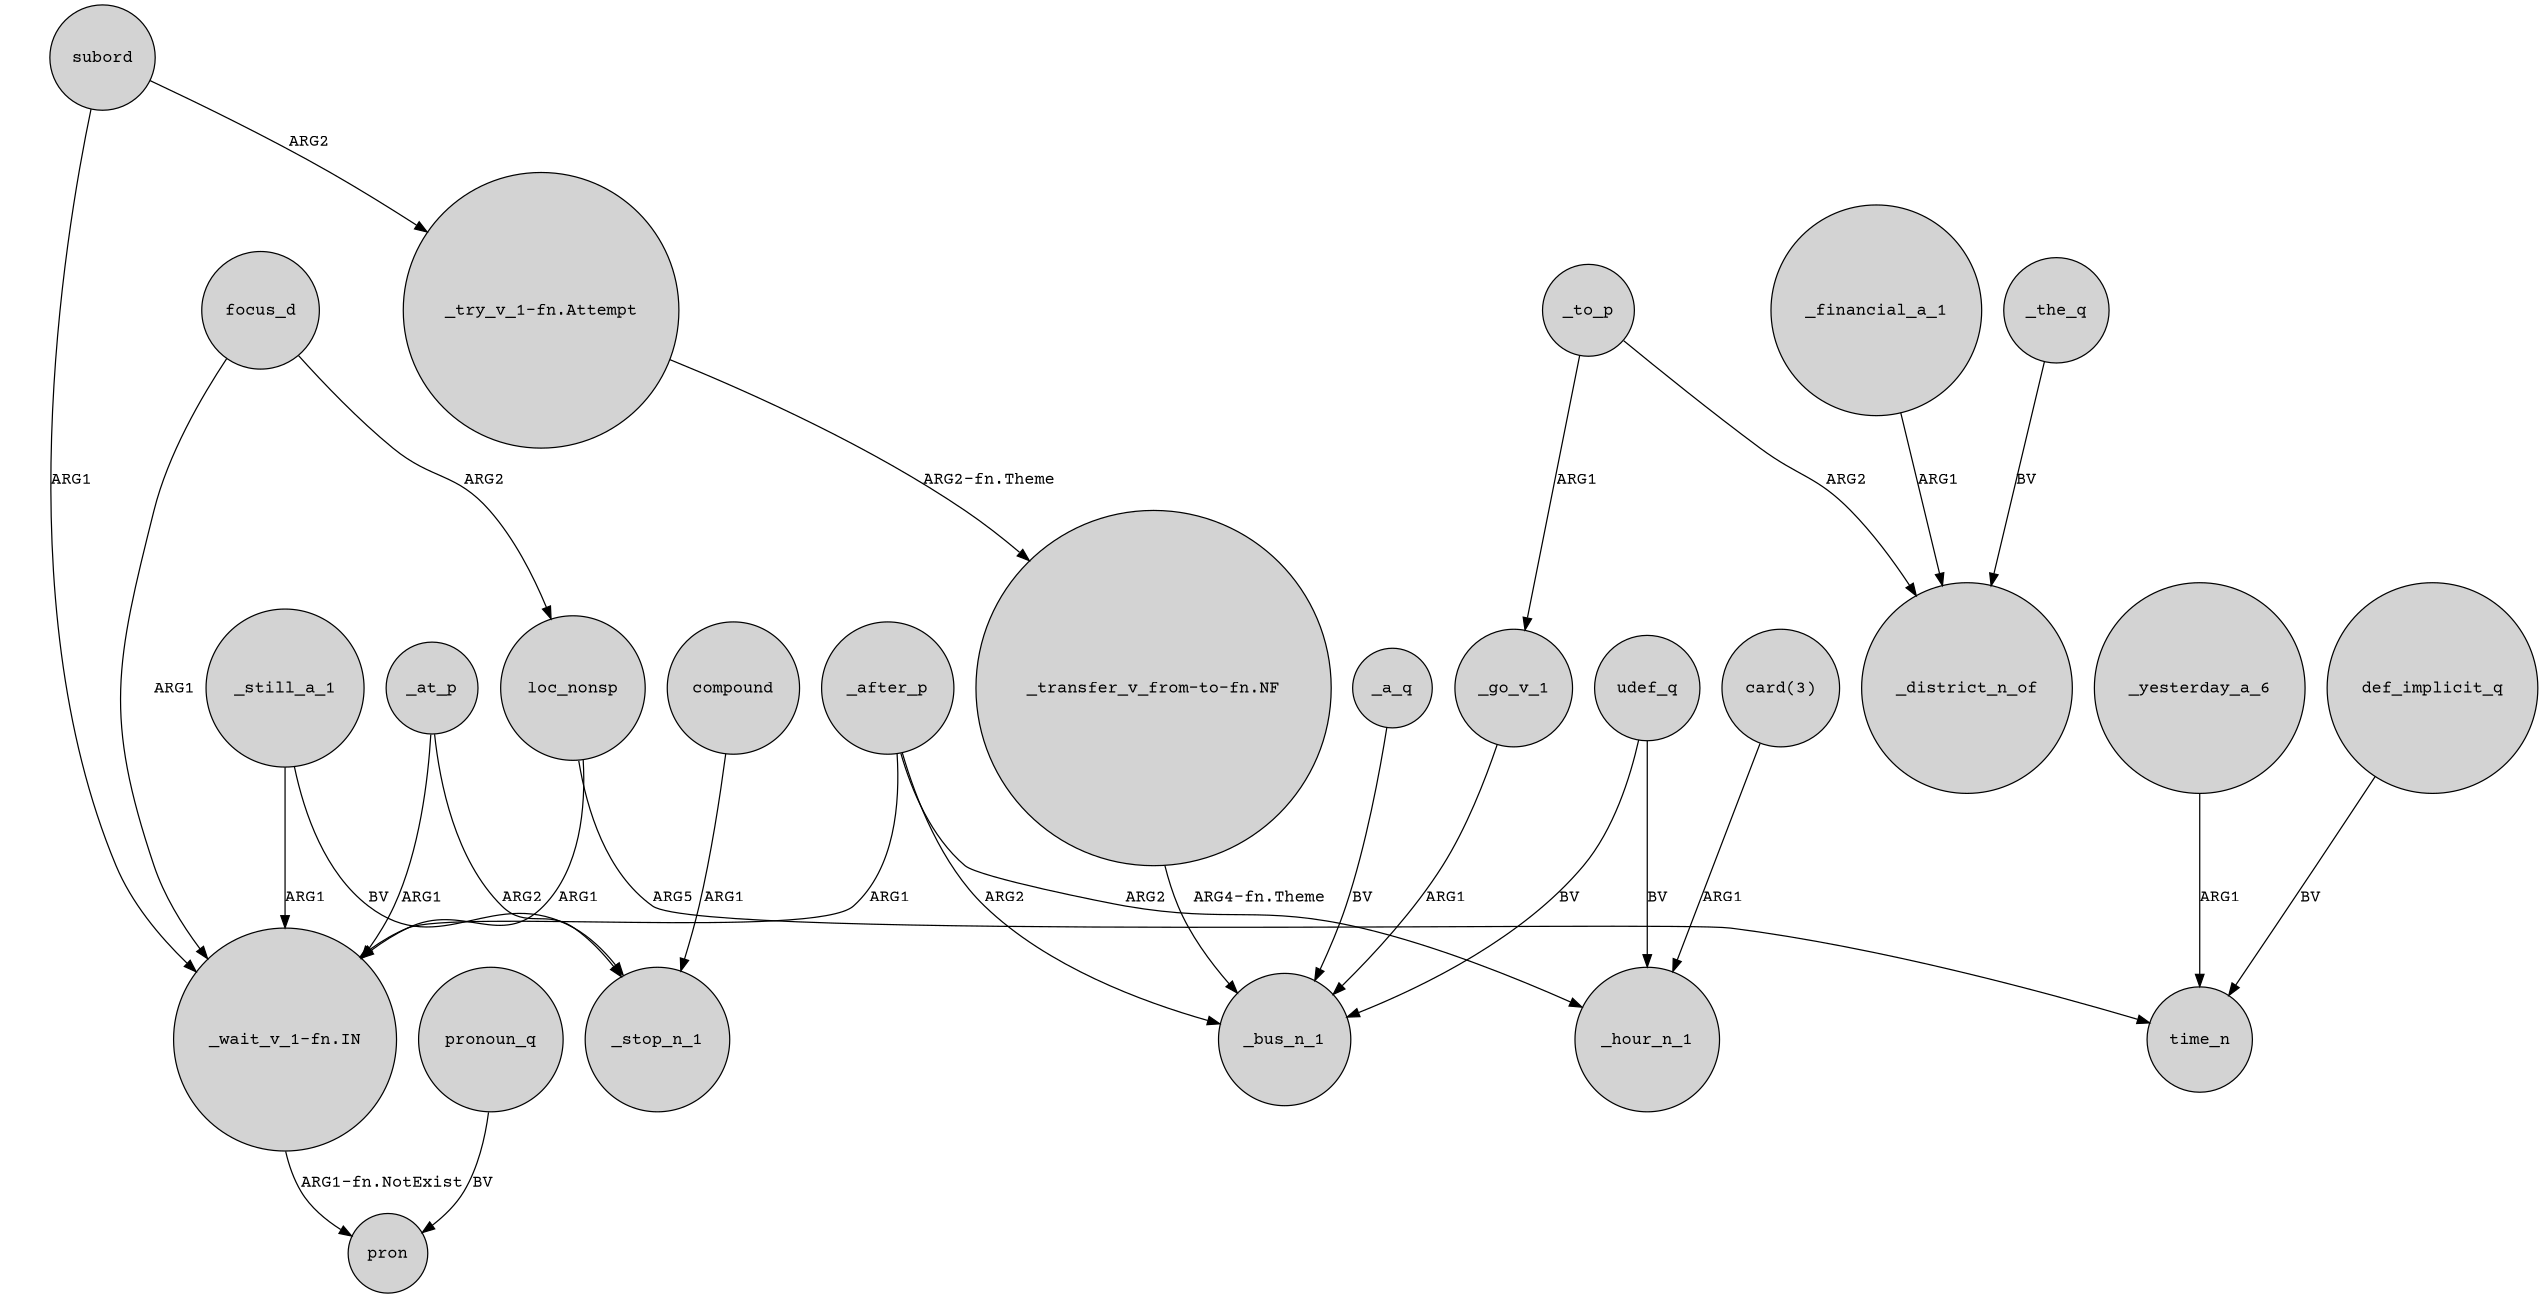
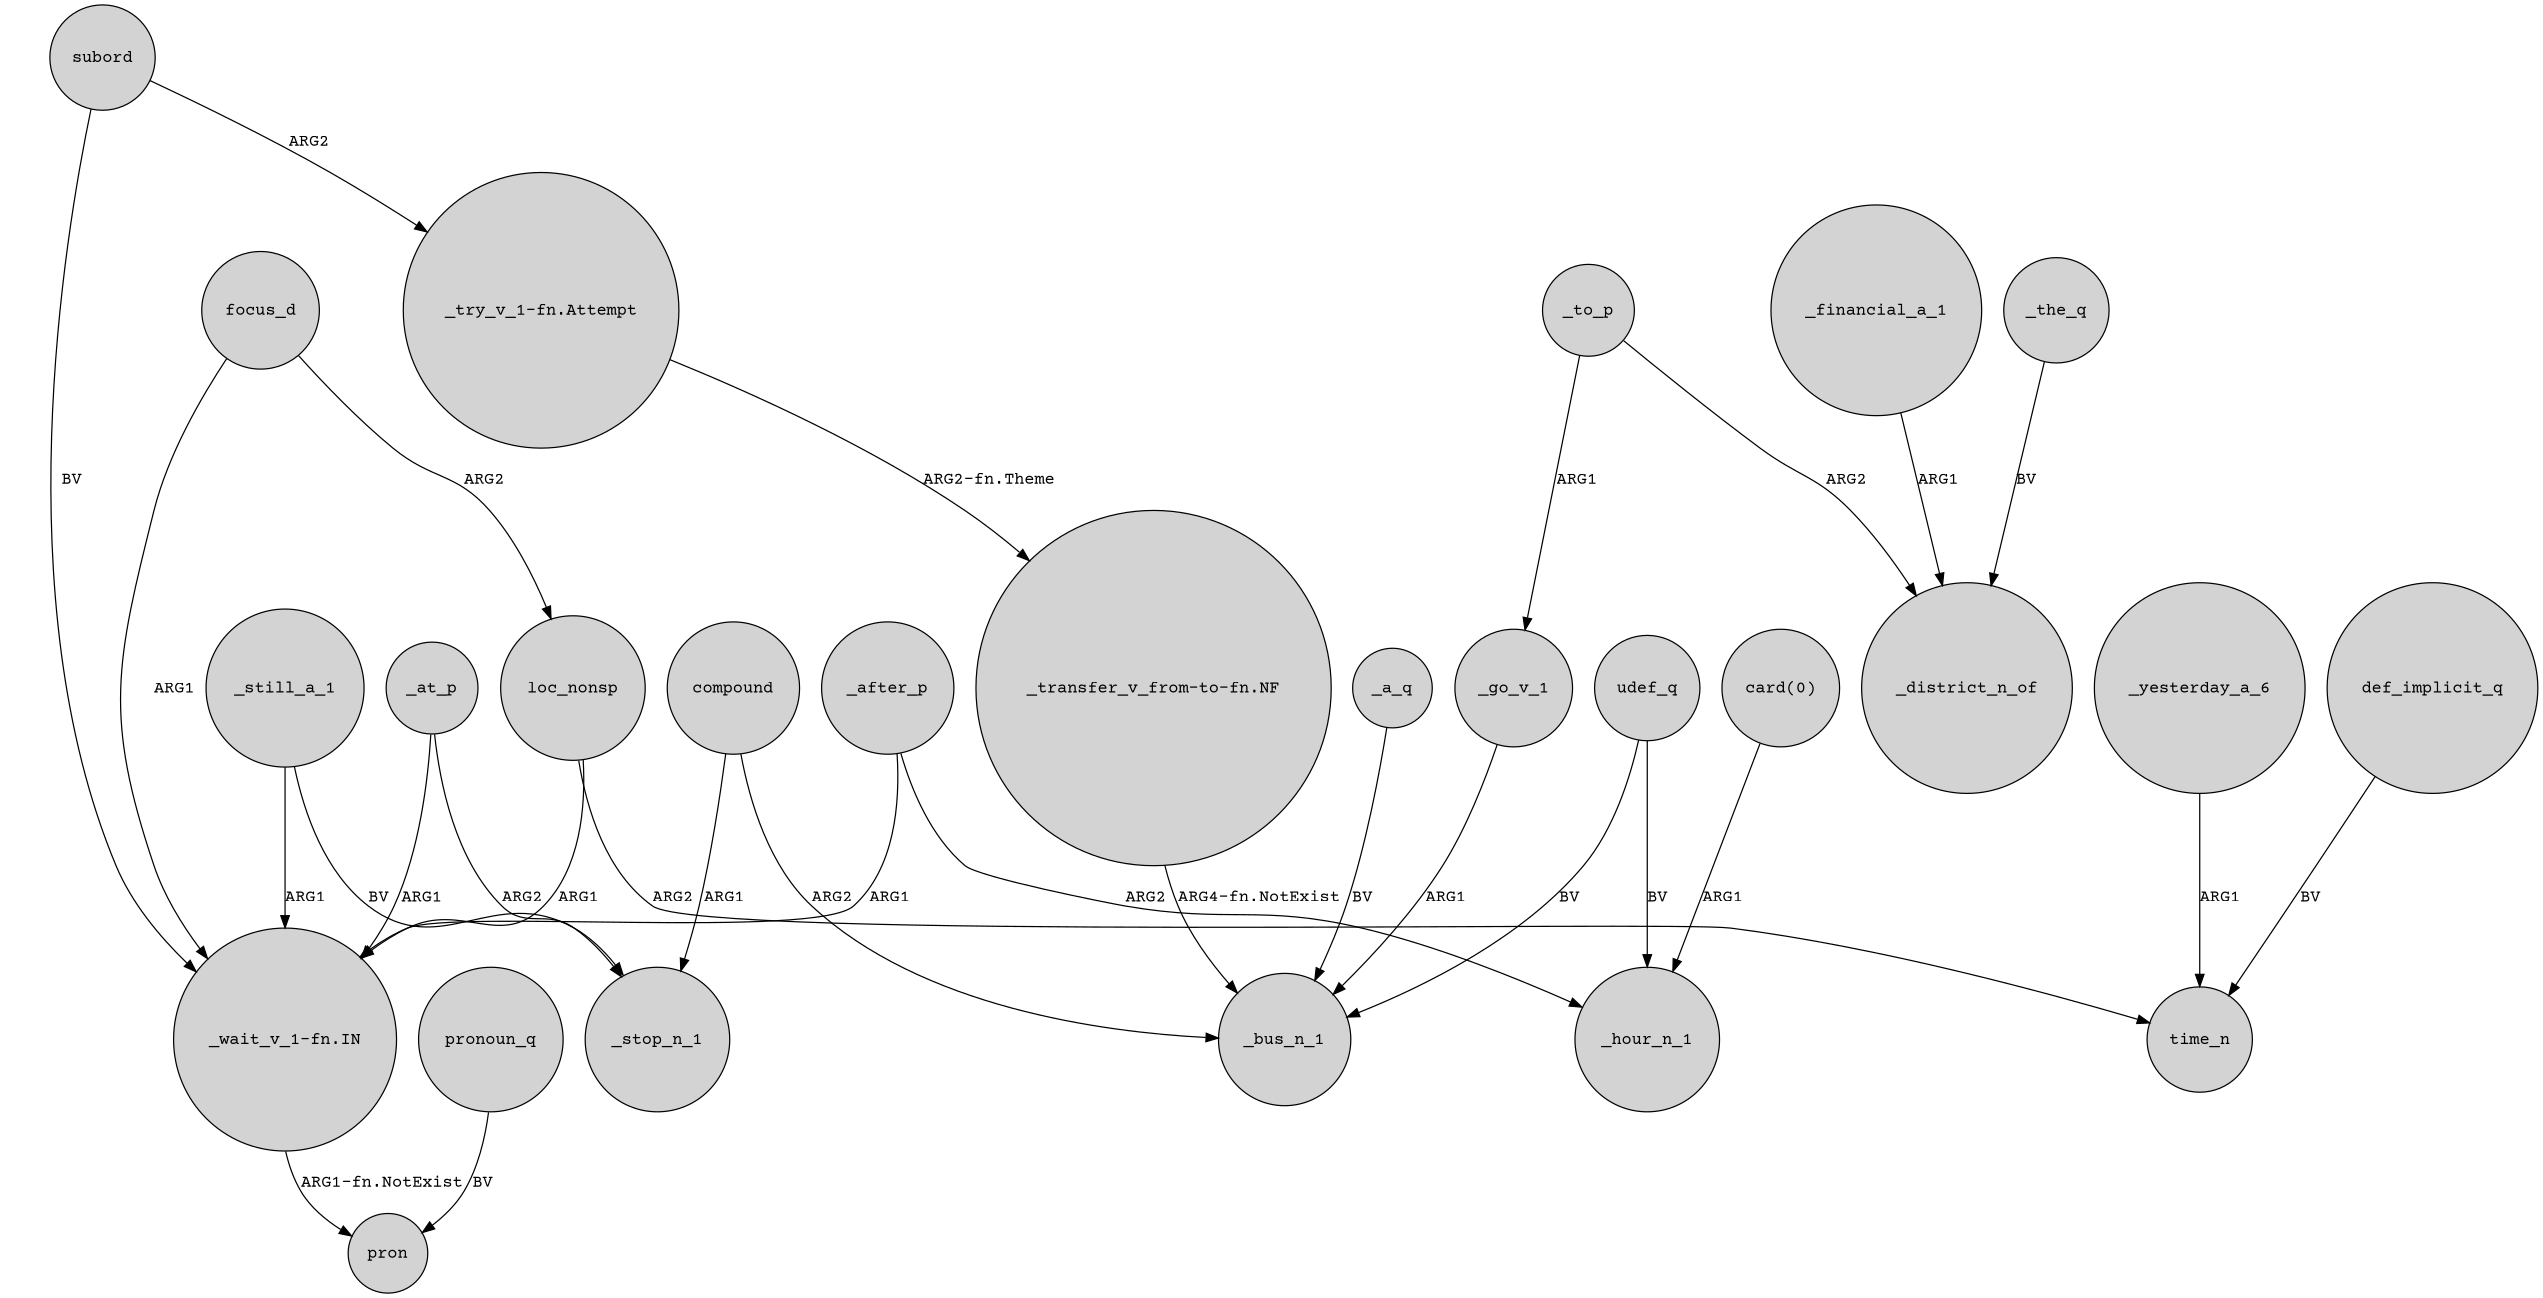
edge "subord" -> "_wait_v_1-fn.IN": label "ARG1" -> "BV"
node "card(3)": label "card(3)" -> "card(0)"
edge "loc_nonsp" -> "time_n": label "ARG5" -> "ARG2"
edge "_transfer_v_from-to-fn.NF" -> "_bus_n_1": label "ARG4-fn.Theme" -> "ARG4-fn.NotExist"
edge "_after_p" -> "_bus_n_1": now "compound" -> "_bus_n_1"
